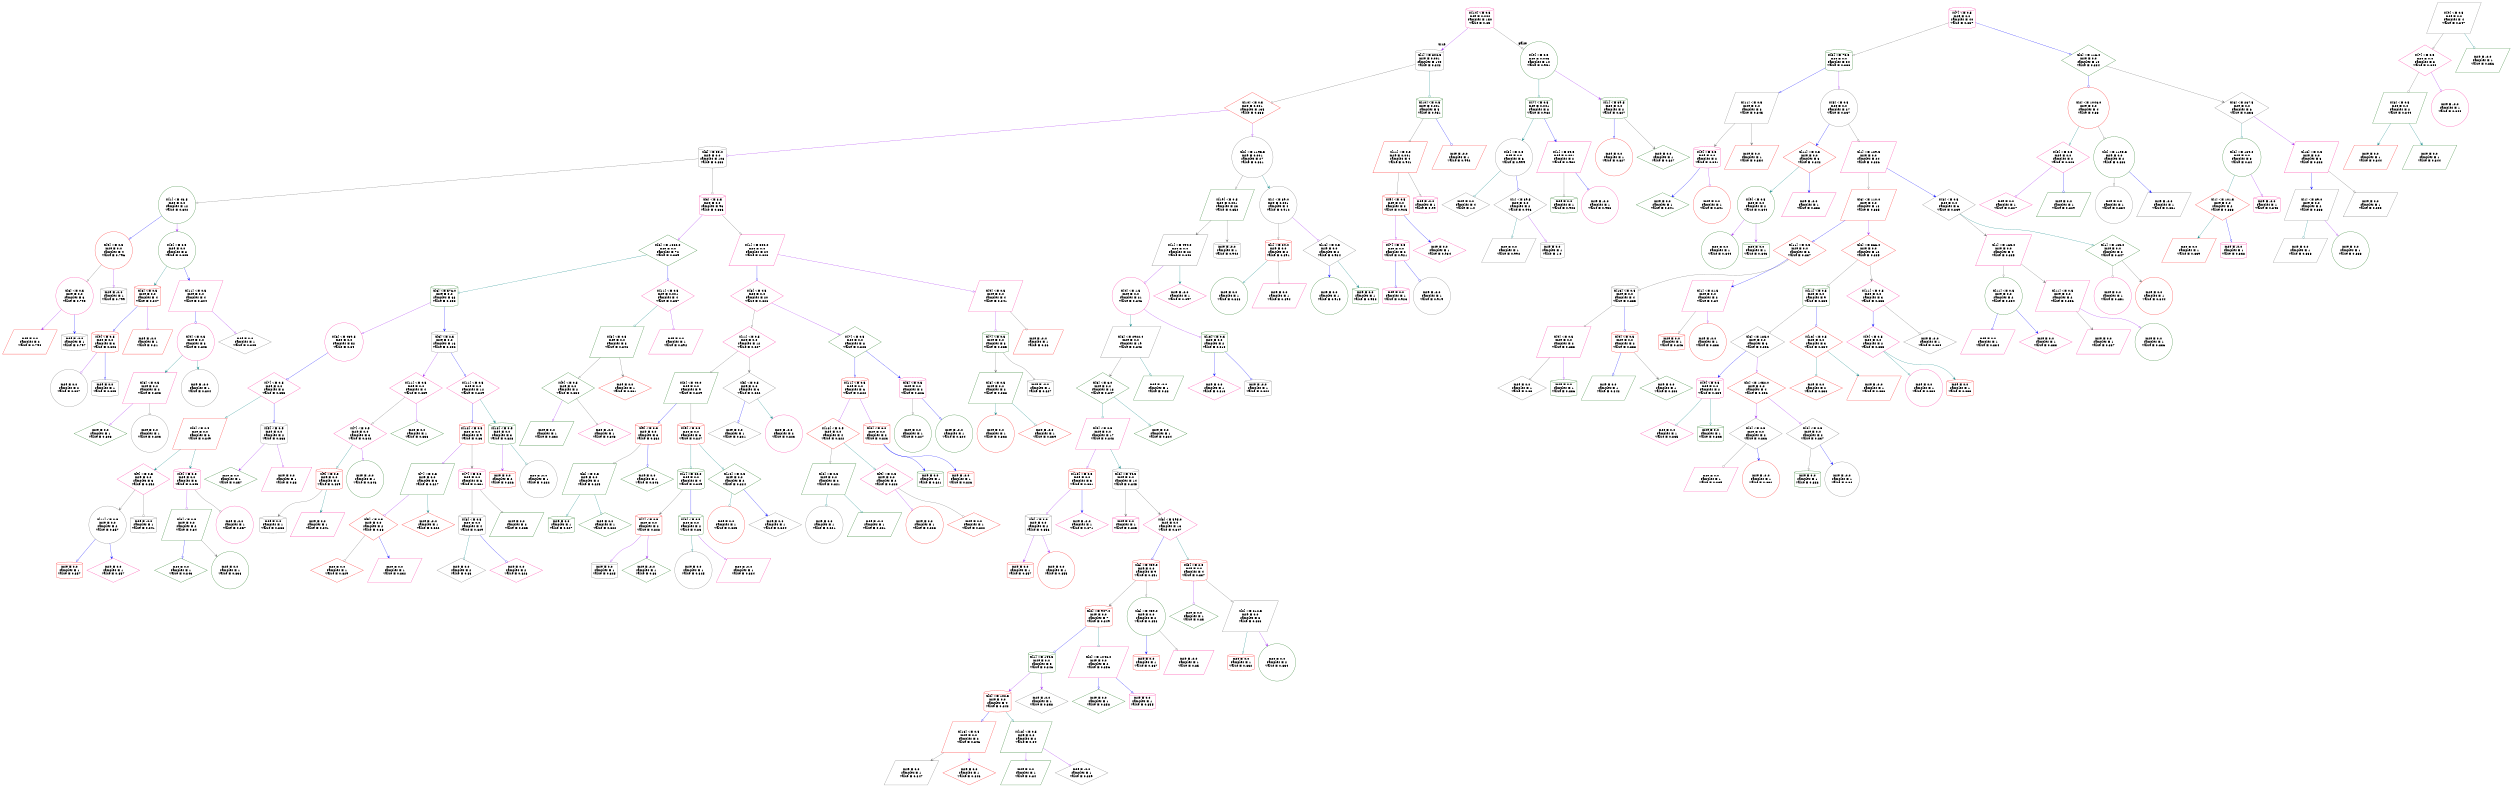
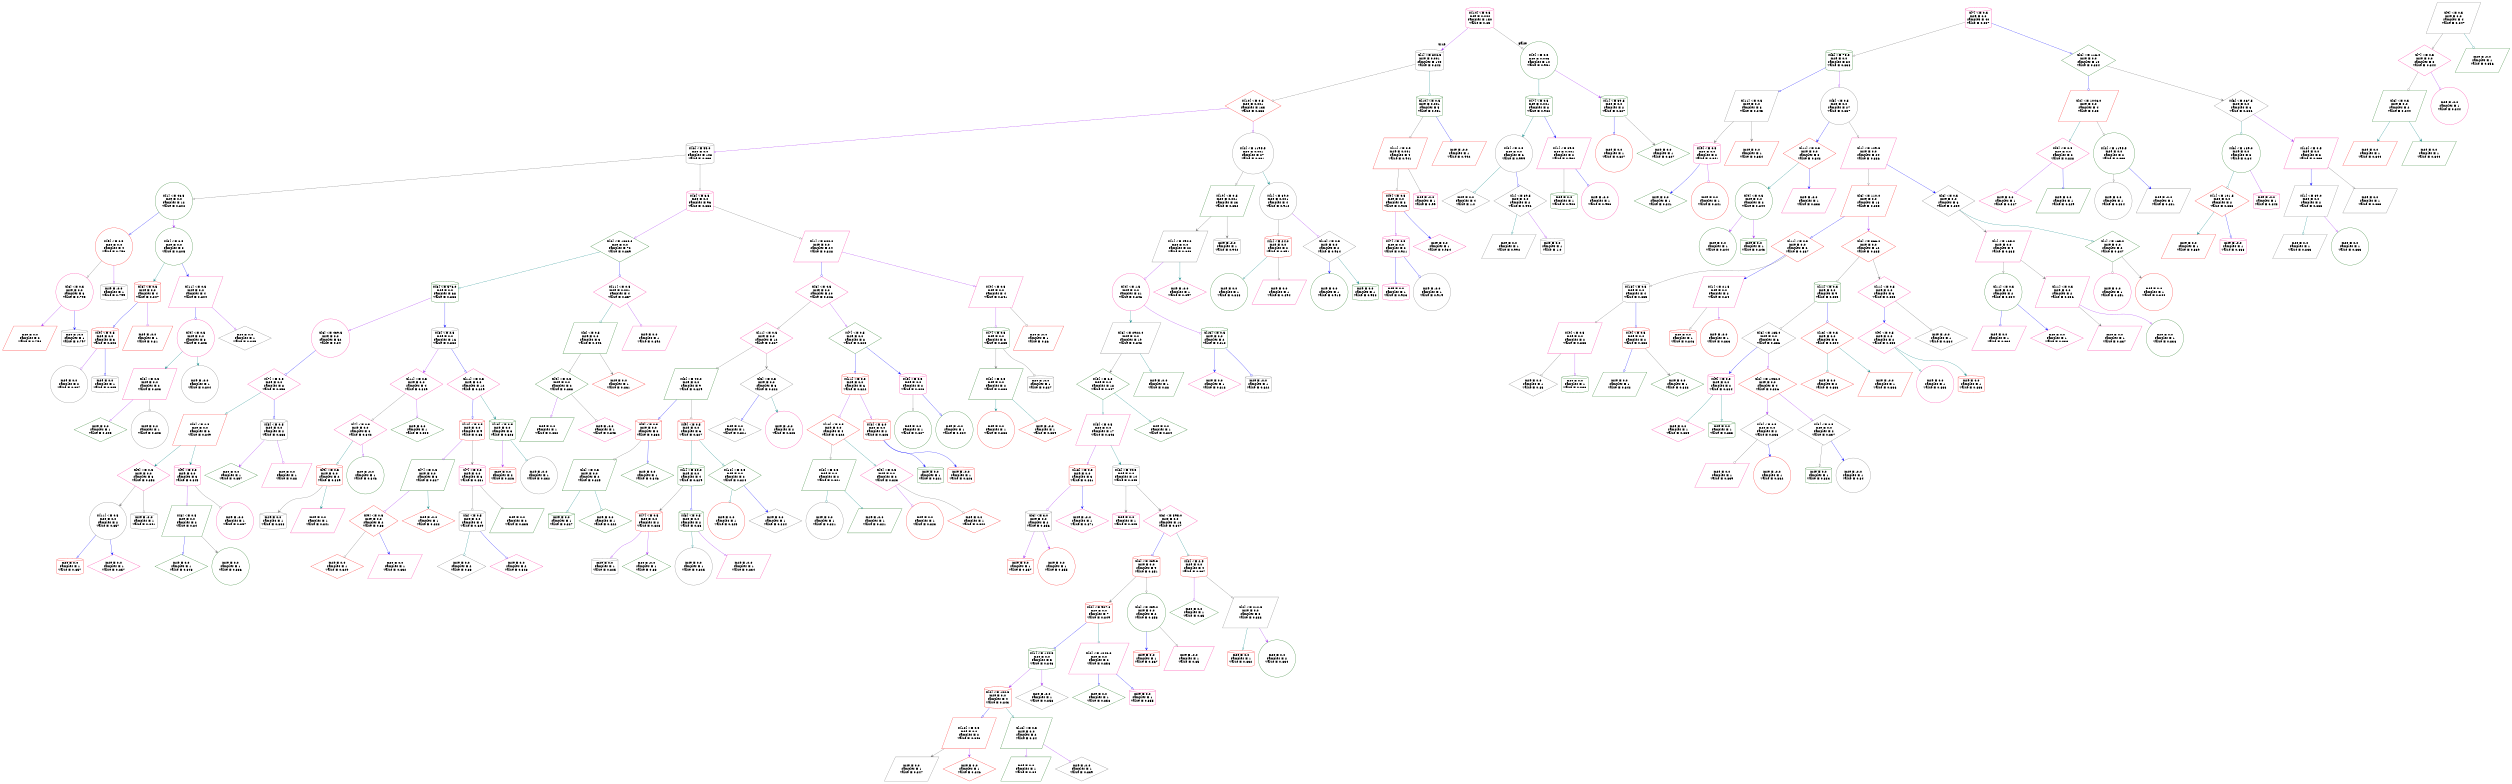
node "X[2] <= 1046.0 mse = 0.0 samples = 4 value = 0.83": shape circle -> parallelogram
